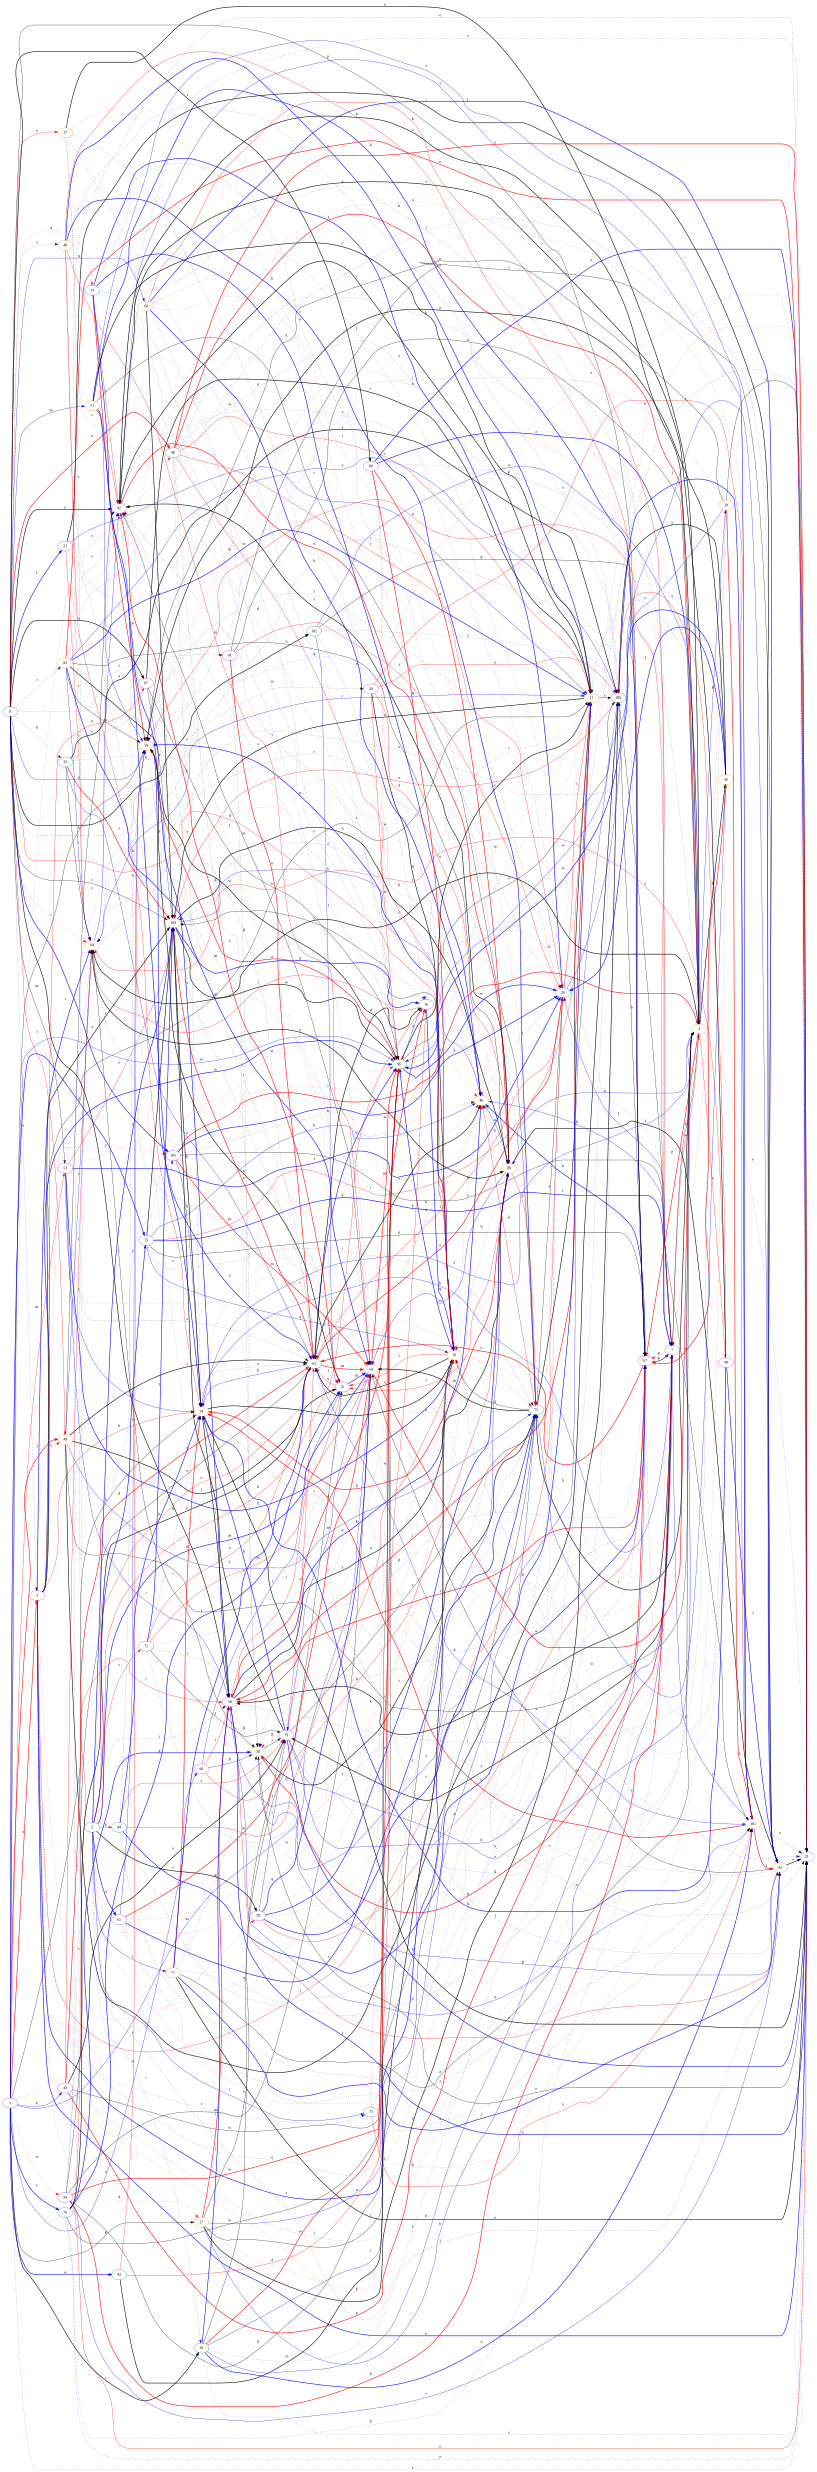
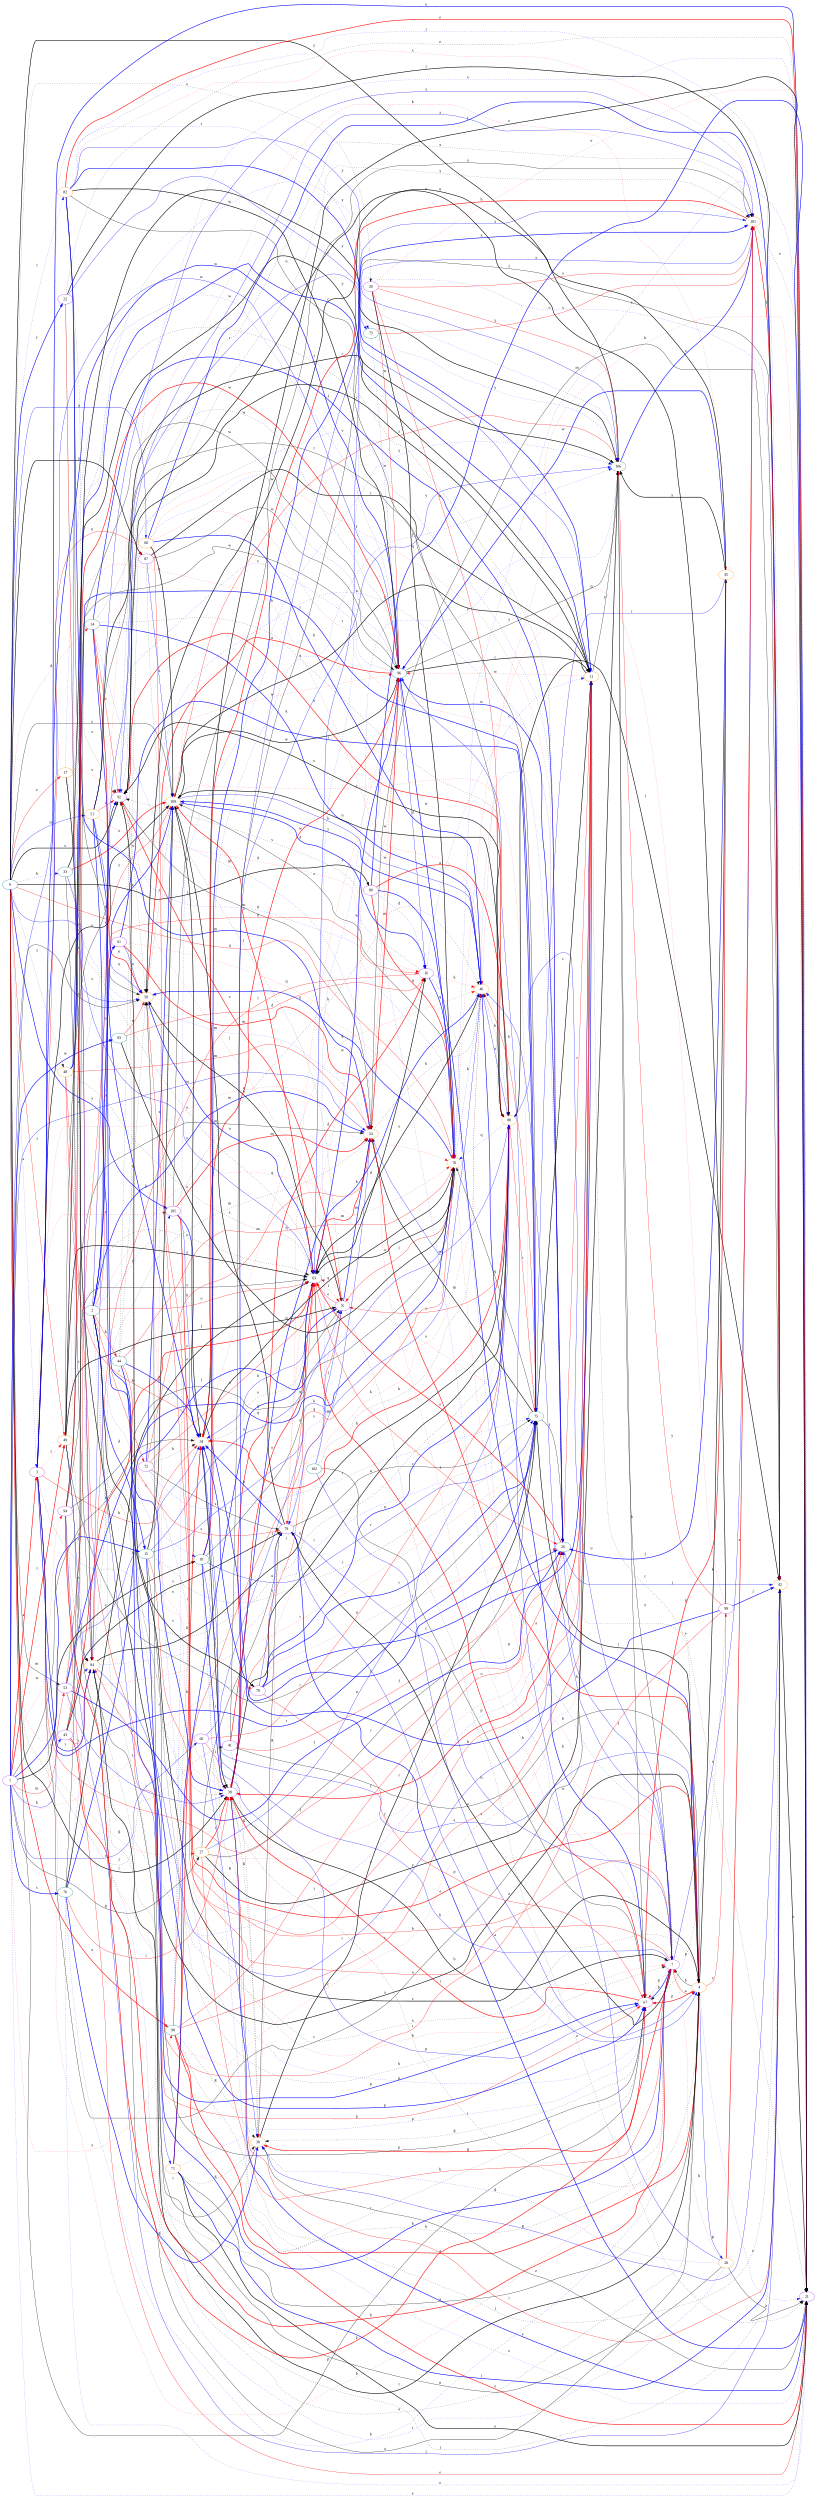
edge "0" -> "102": now "0" -> "106"
edge "46" -> "109": style dotted -> bold
edge "4" -> "88": now "7" -> "88"
edge "49" -> "75": color blue -> black
edge "78" -> "54": now "78" -> "75"
edge "27" -> "7": color blue -> red
